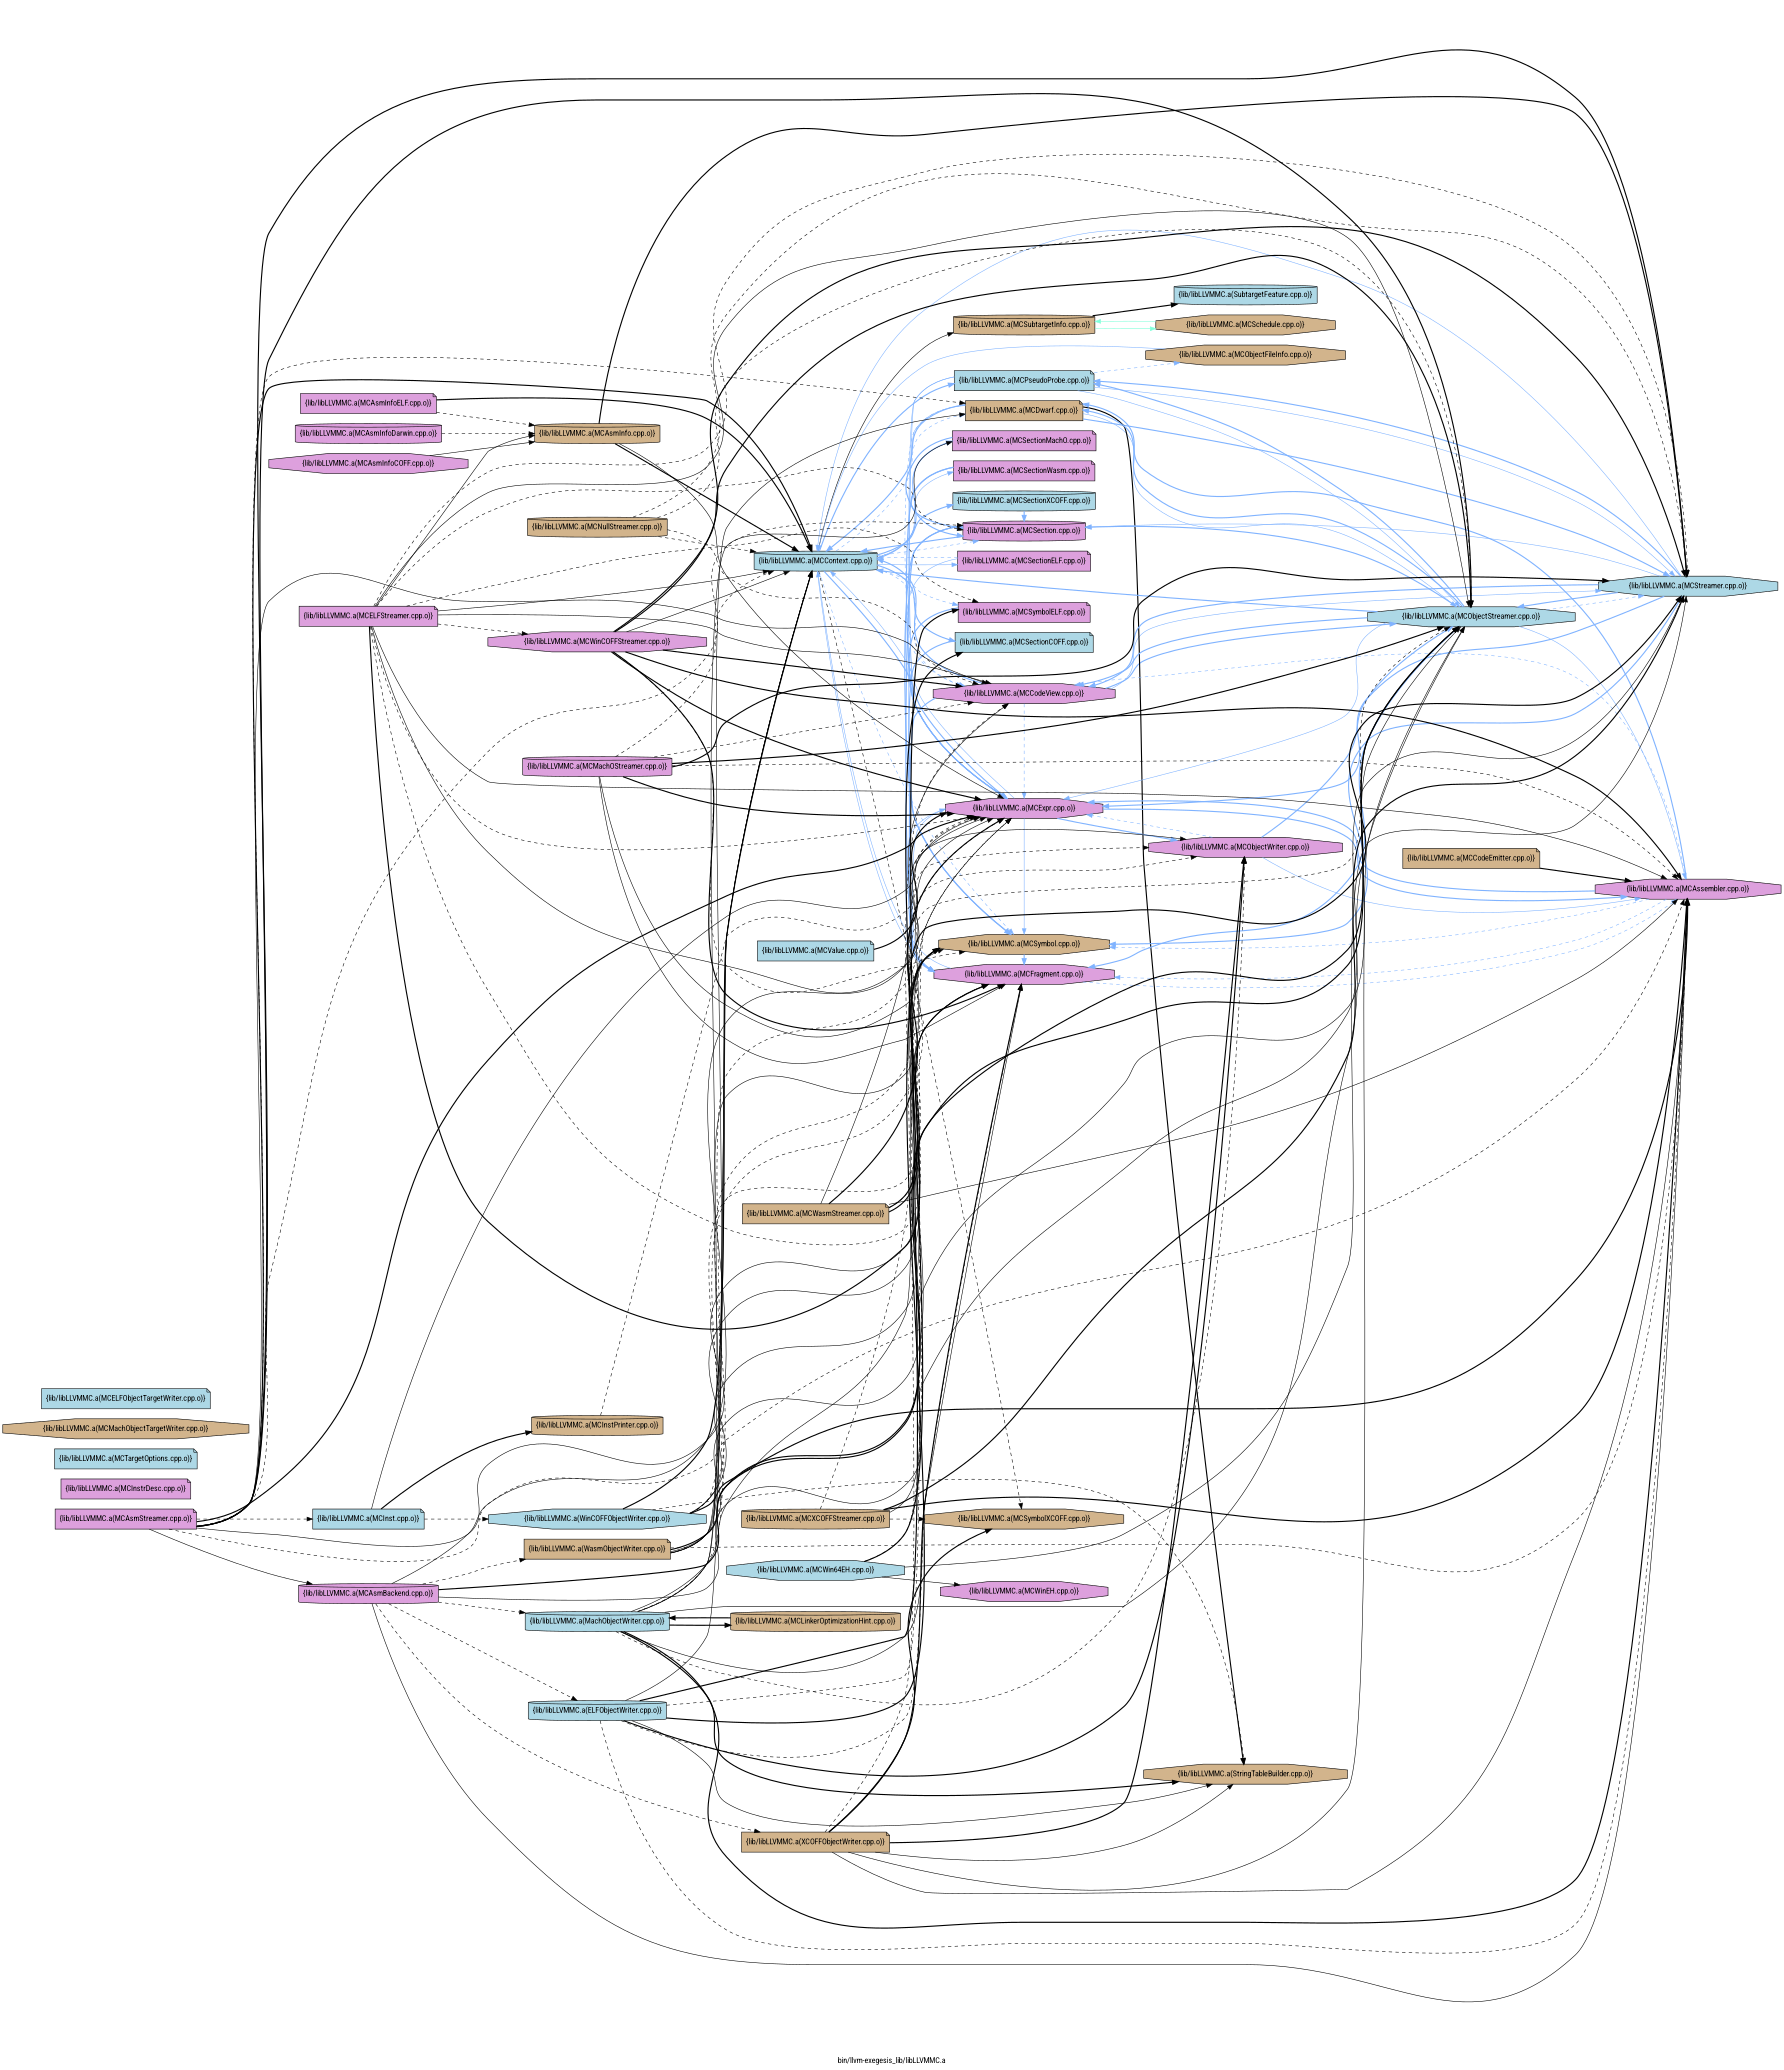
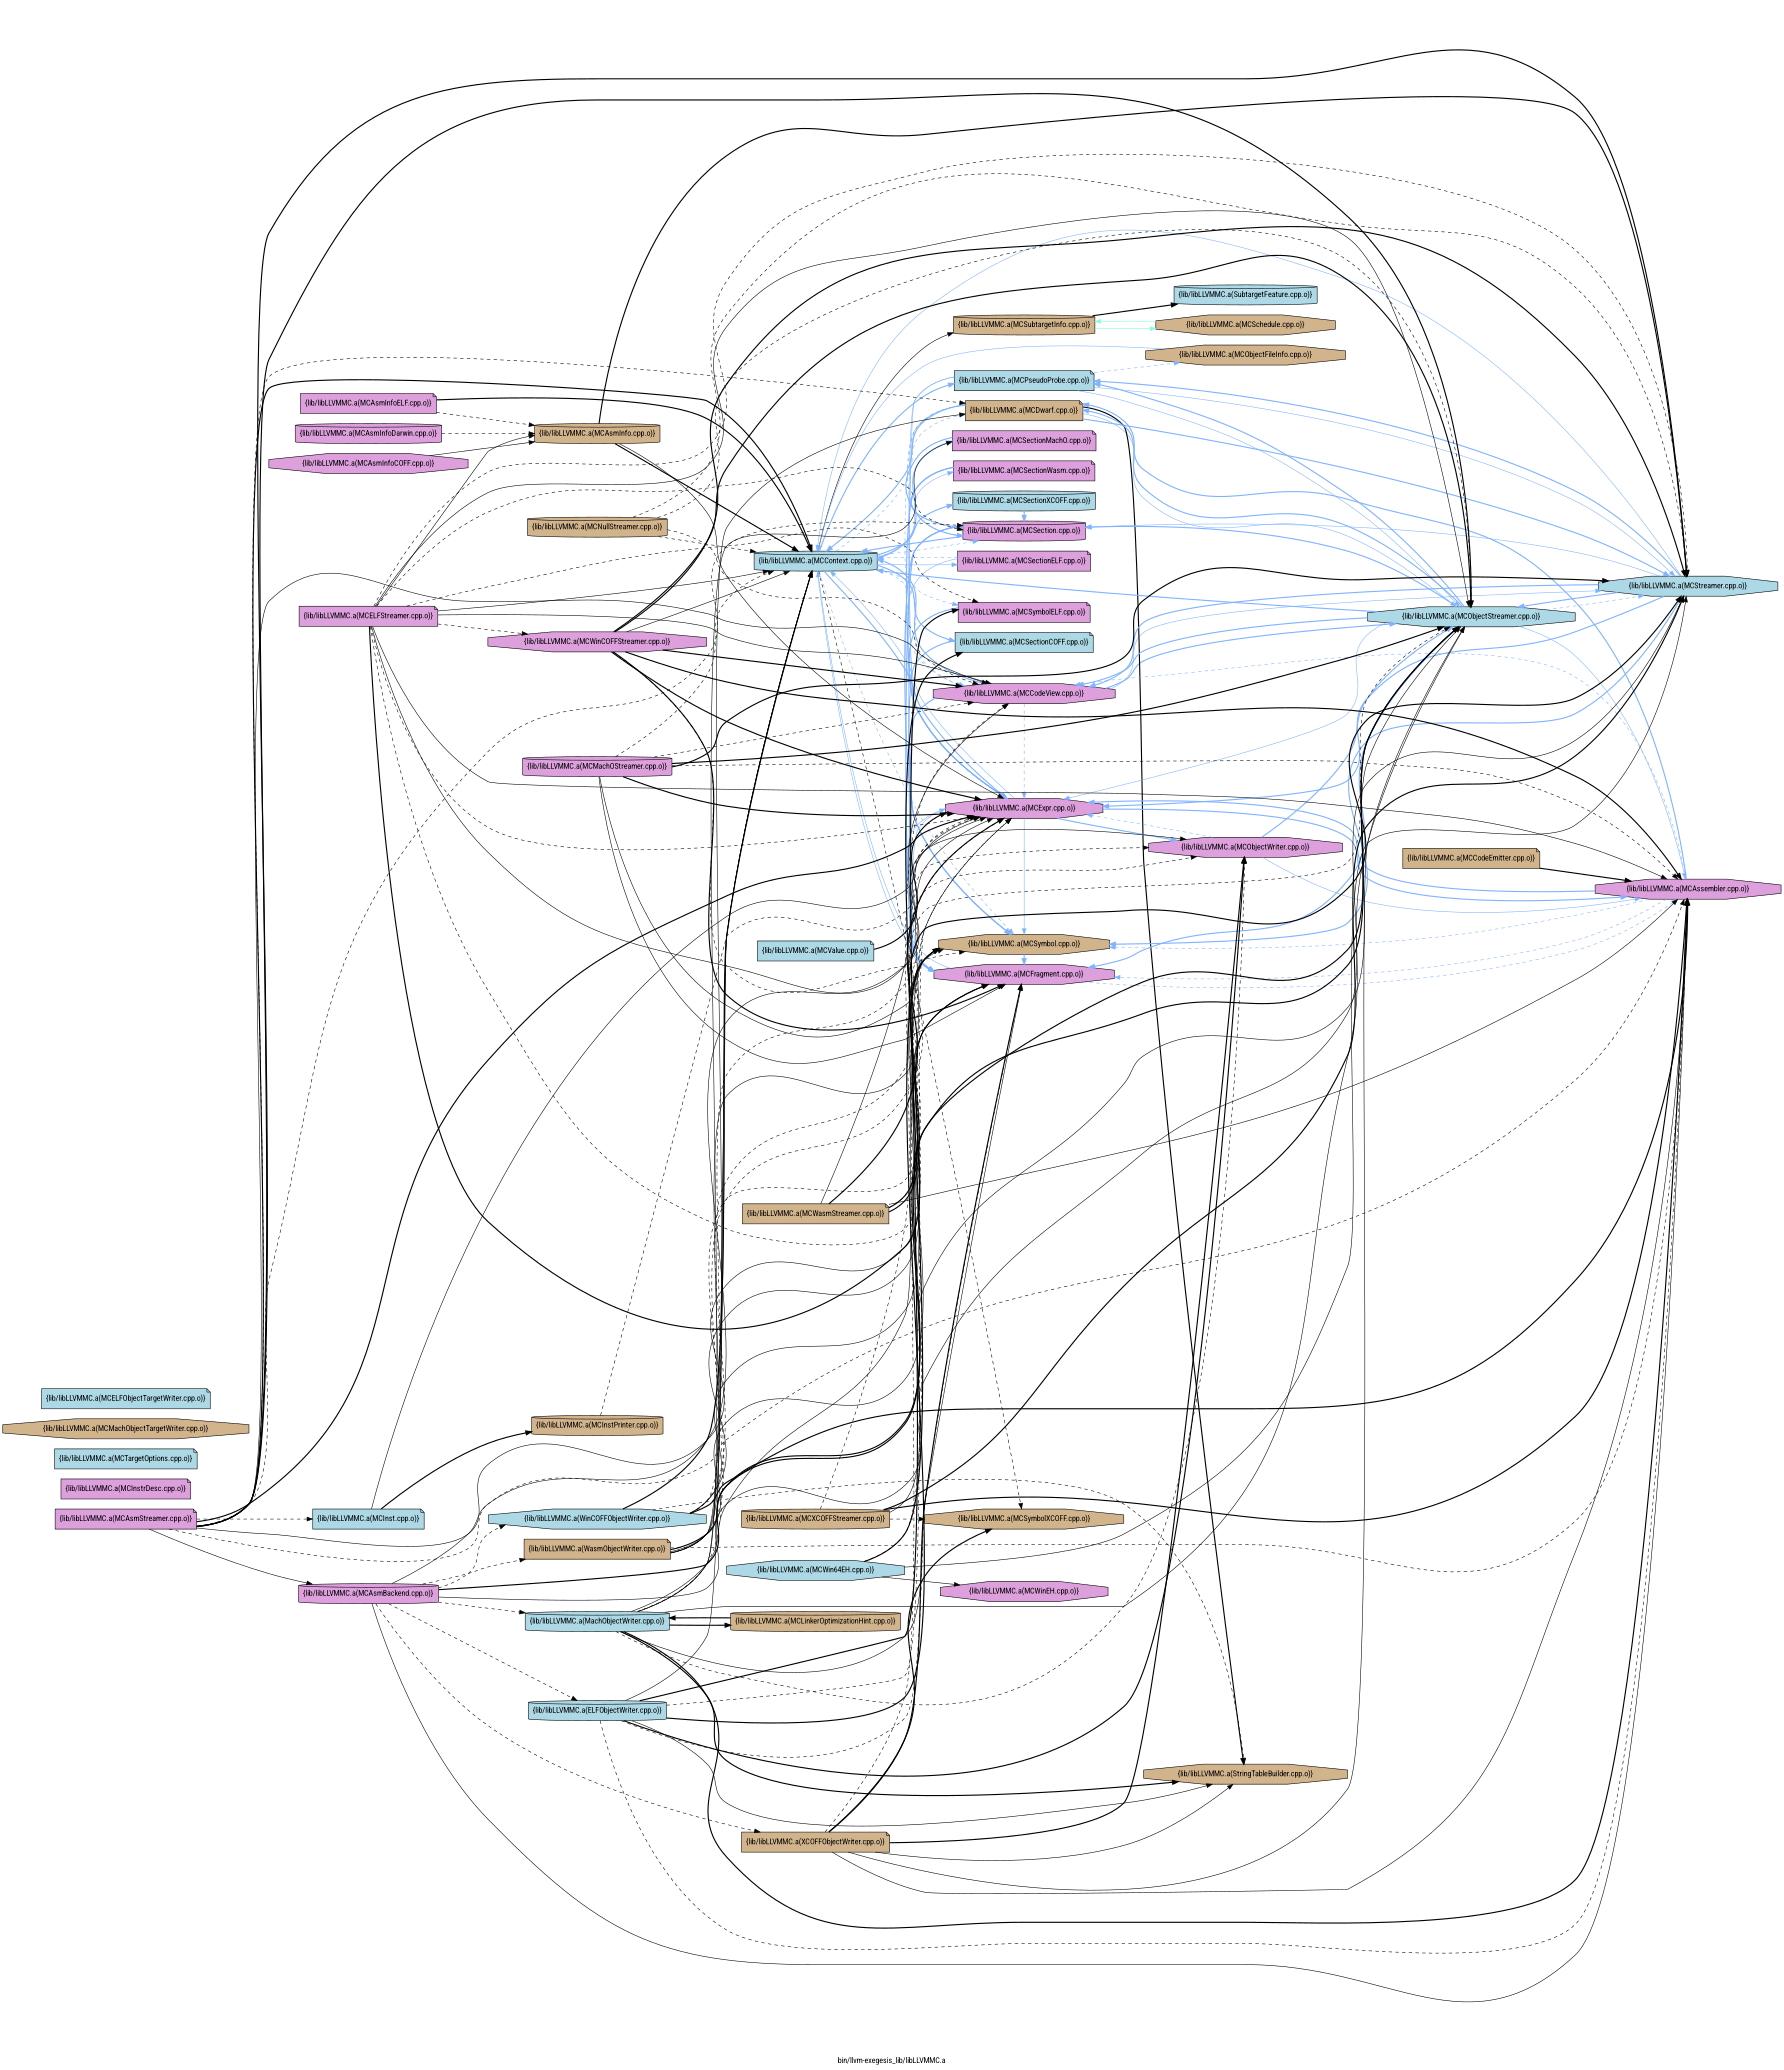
edge "{lib/libLLVMMC.a(MCDwarf.cpp.o)}" -> "{lib/libLLVMMC.a(MCSection.cpp.o)}": added
edge "{lib/libLLVMMC.a(MCInst.cpp.o)}" -> "{lib/libLLVMMC.a(WinCOFFObjectWriter.cpp.o)}": now "{lib/libLLVMMC.a(MCAsmBackend.cpp.o)}" -> "{lib/libLLVMMC.a(WinCOFFObjectWriter.cpp.o)}"
